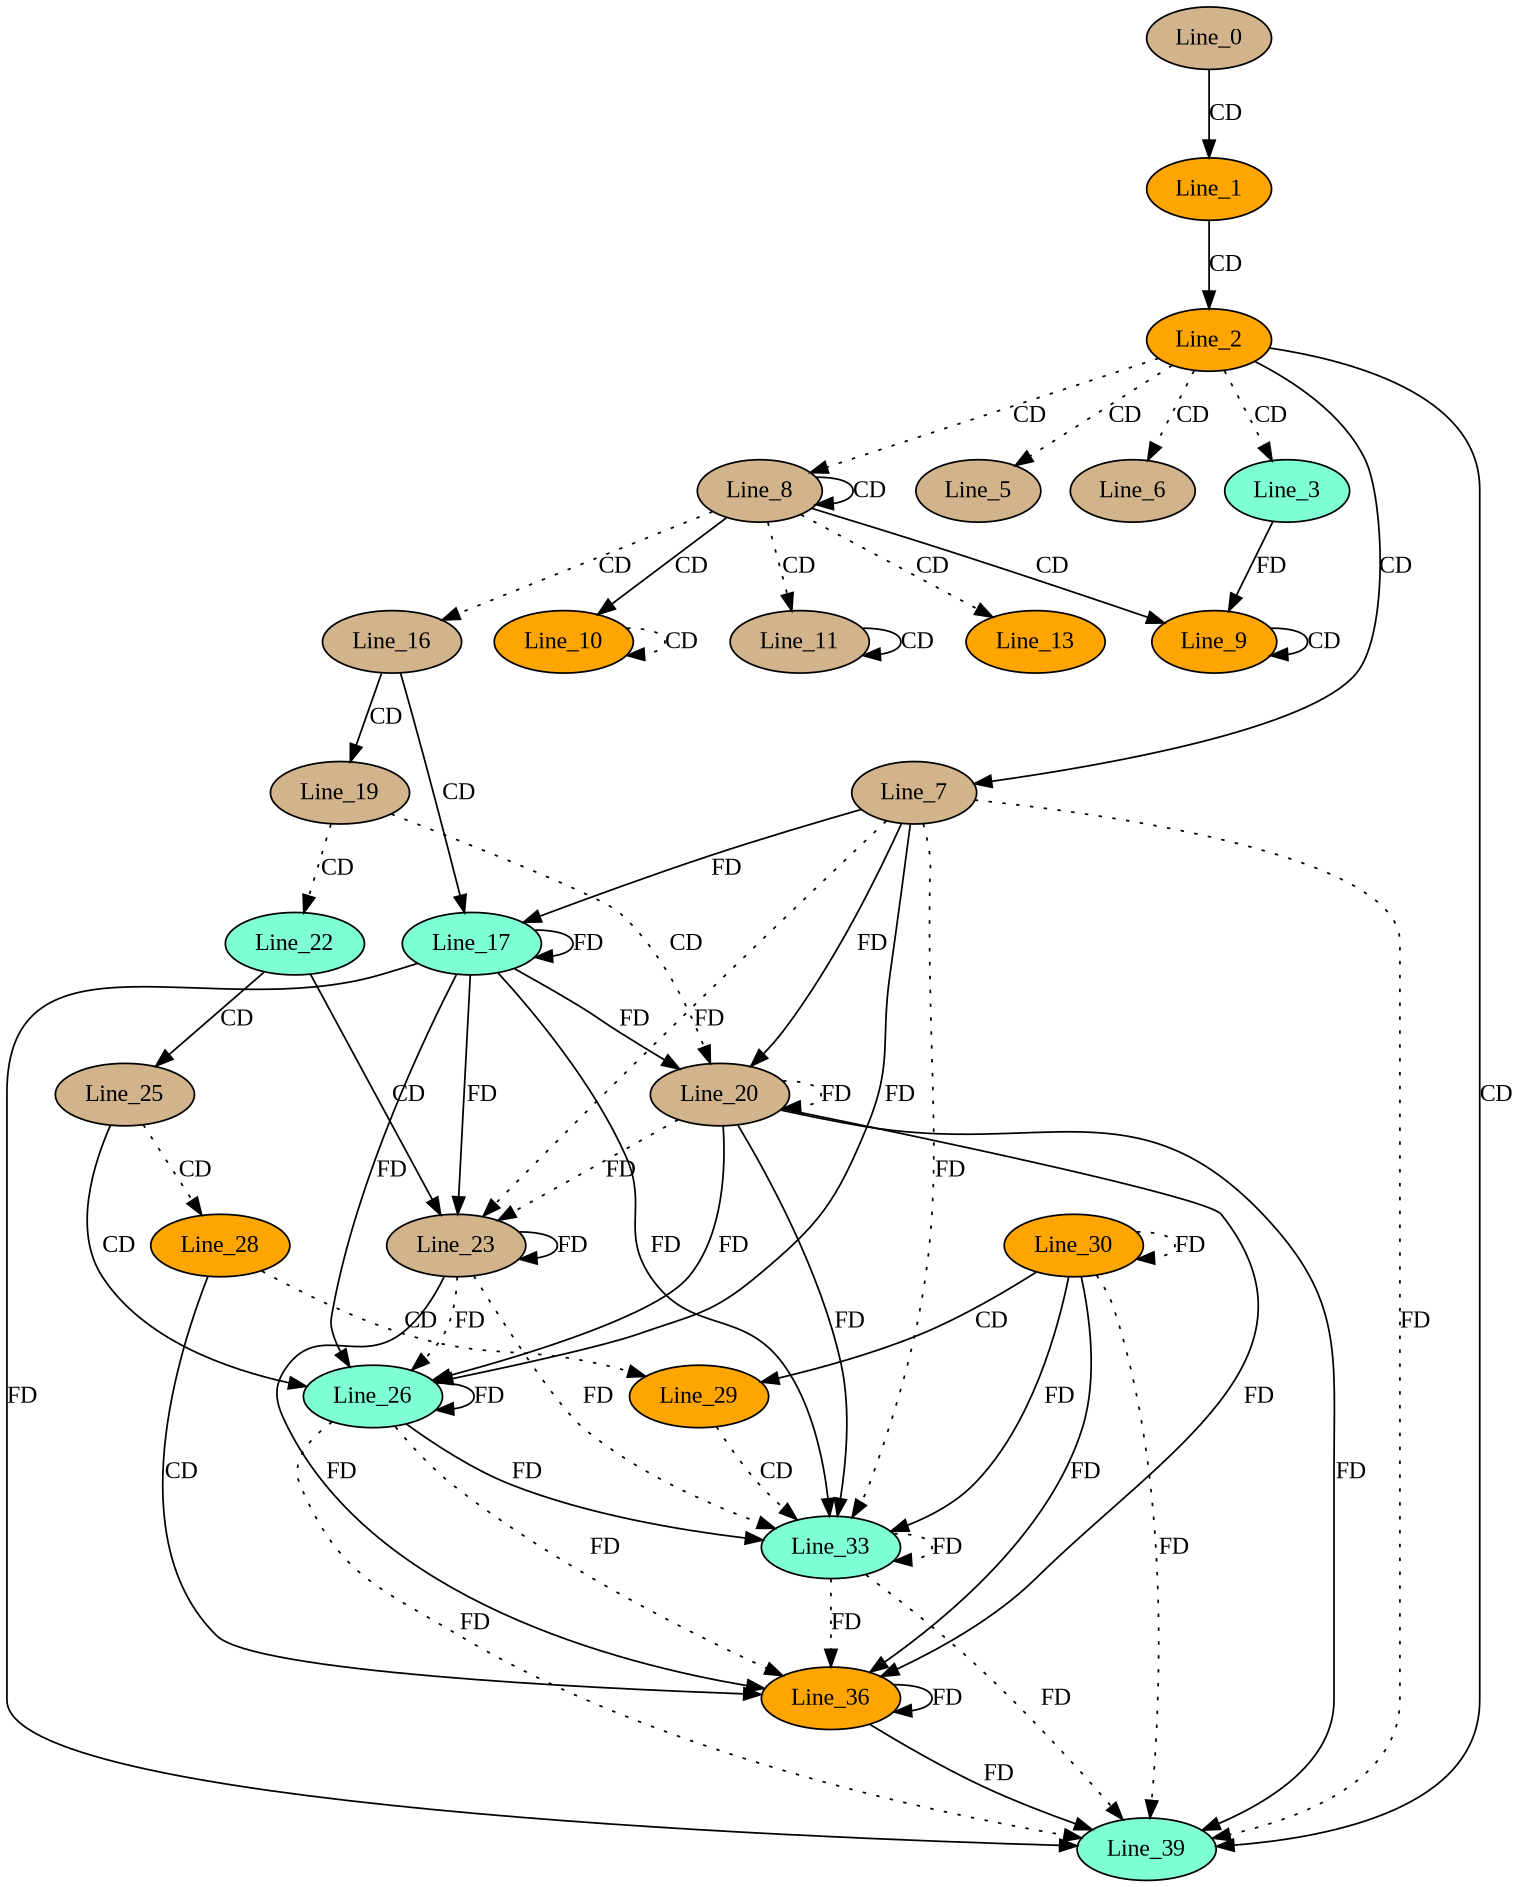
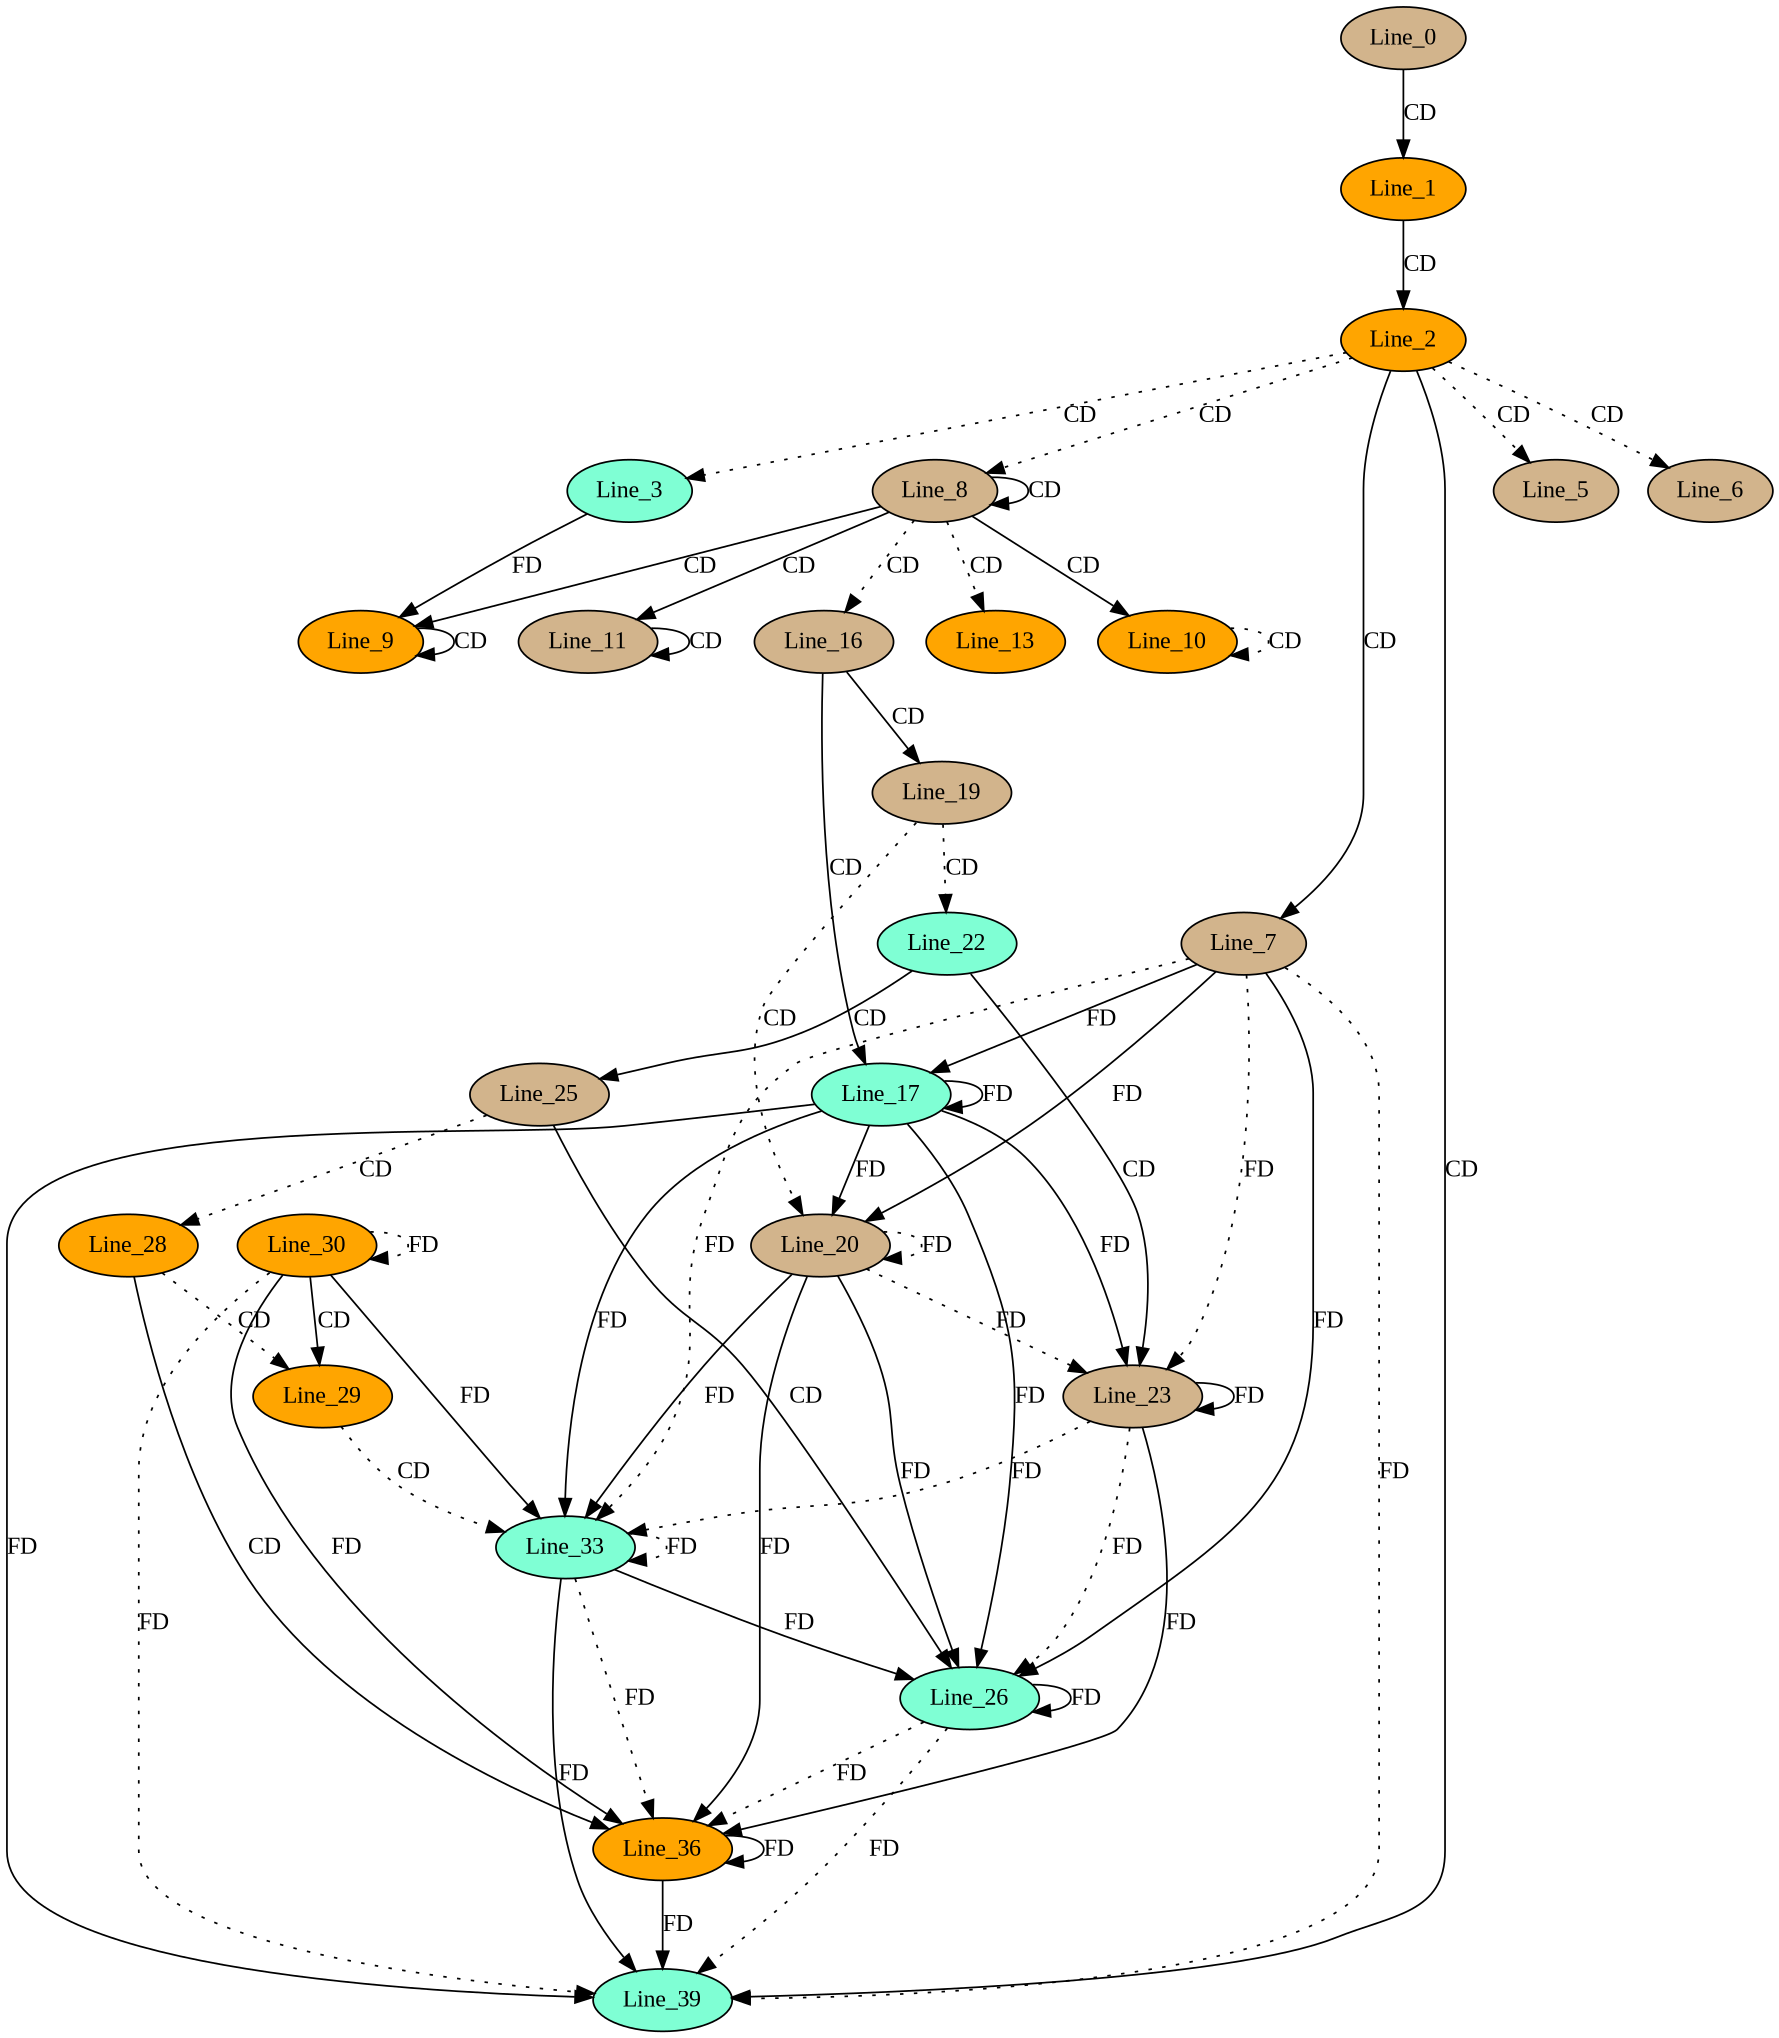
edge "Line_8" -> "Line_11": style dotted -> solid
edge "Line_20" -> "Line_39": removed, label "FD"
edge "Line_26" -> "Line_33": reversed
edge "Line_33" -> "Line_39": style dotted -> solid
